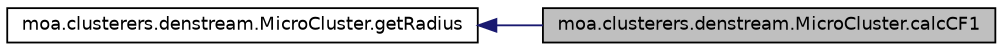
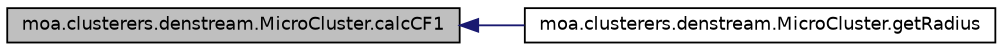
edge "moa.clusterers.denstream.MicroCluster.calcCF1" -> "moa.clusterers.denstream.MicroCluster.getRadius": reversed
